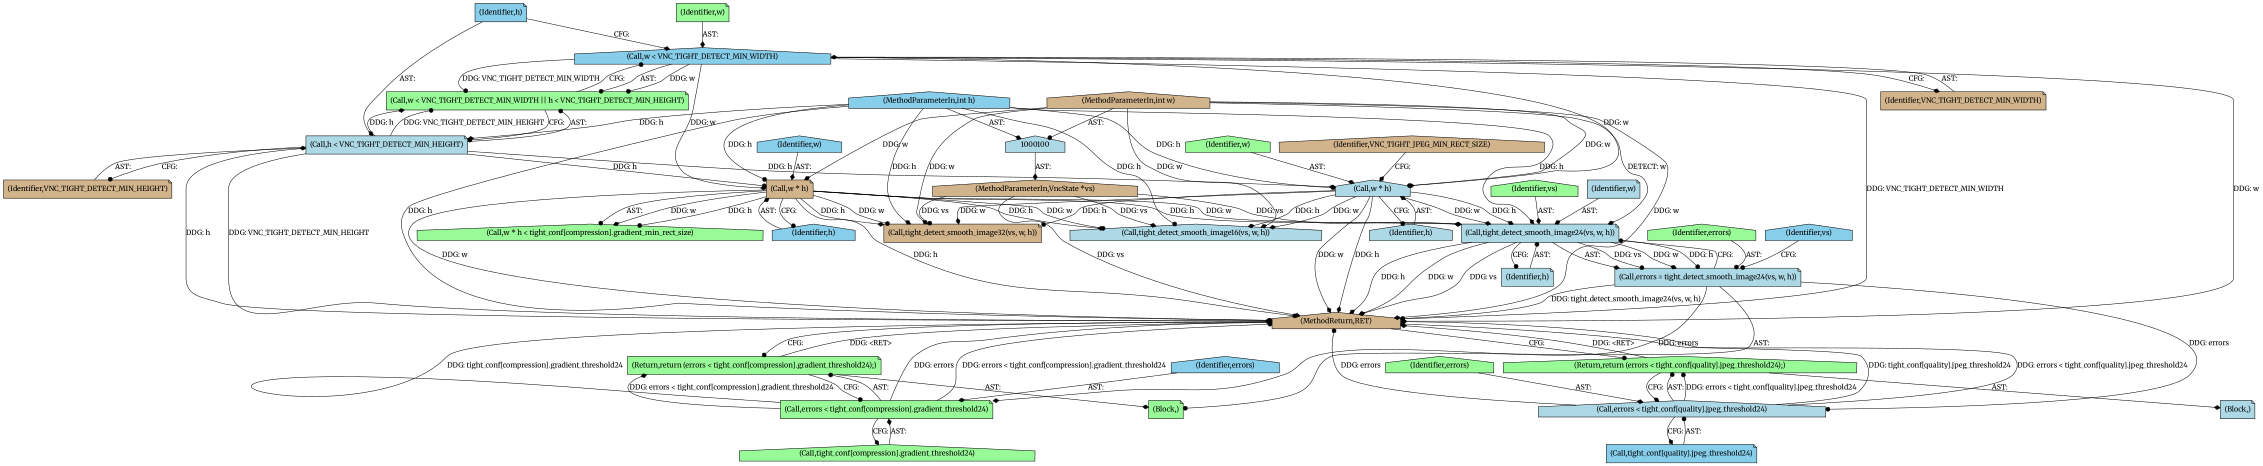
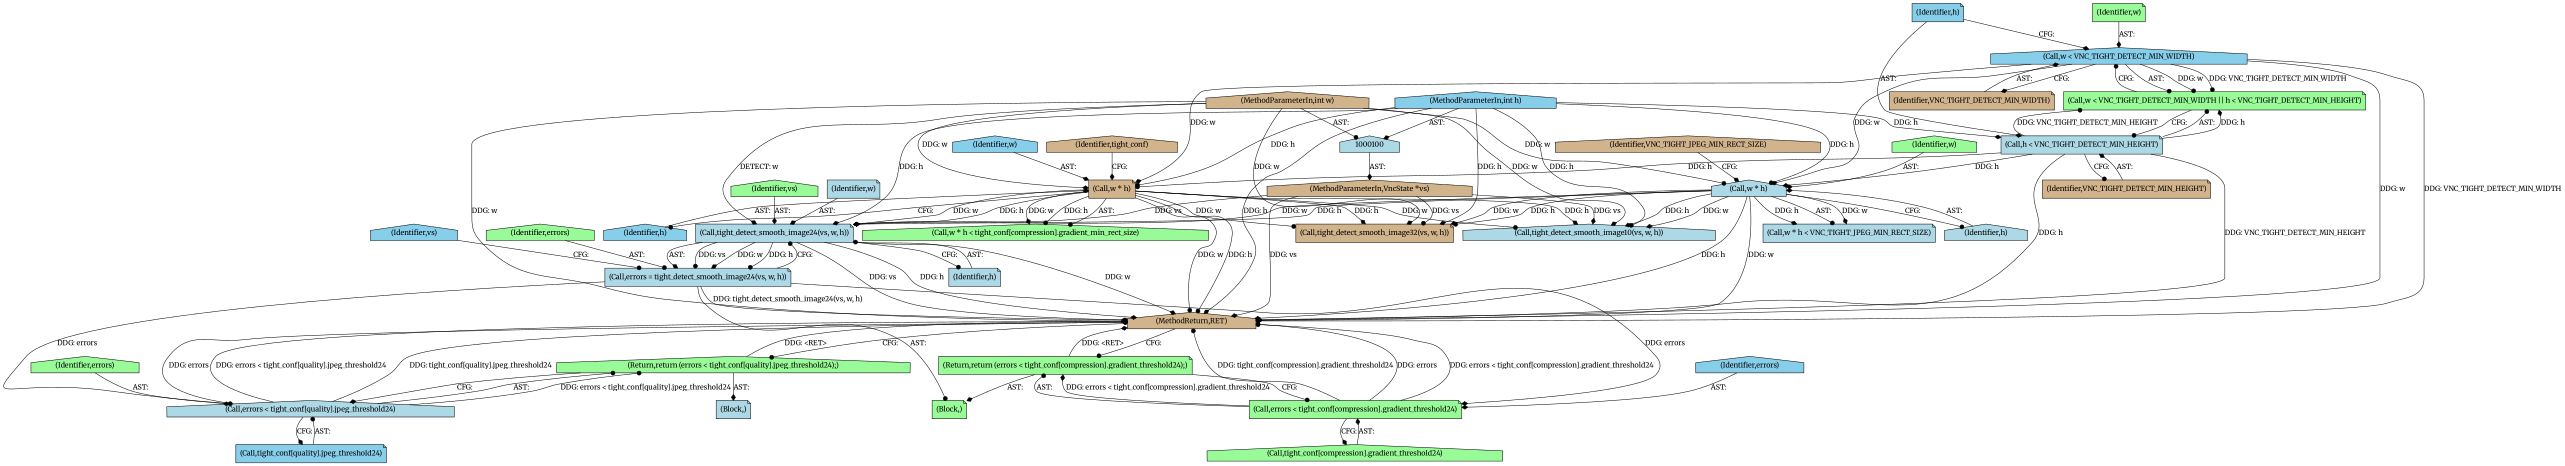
node "(Identifier,tight_conf)": added
node "(Call,tight_detect_smooth_image16(vs, w, h))": label "(Call,tight_detect_smooth_image16(vs, w, h))" -> "(Call,tight_detect_smooth_image10(vs, w, h))"
node "(Call,w * h < VNC_TIGHT_JPEG_MIN_RECT_SIZE)": added
